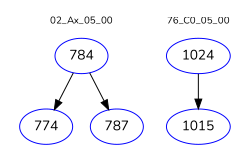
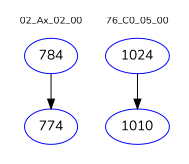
cluster "02_Ax_05_00": label "02_Ax_05_00" -> "02_Ax_02_00"
node "787": removed
node "1015": label "1015" -> "1010"
